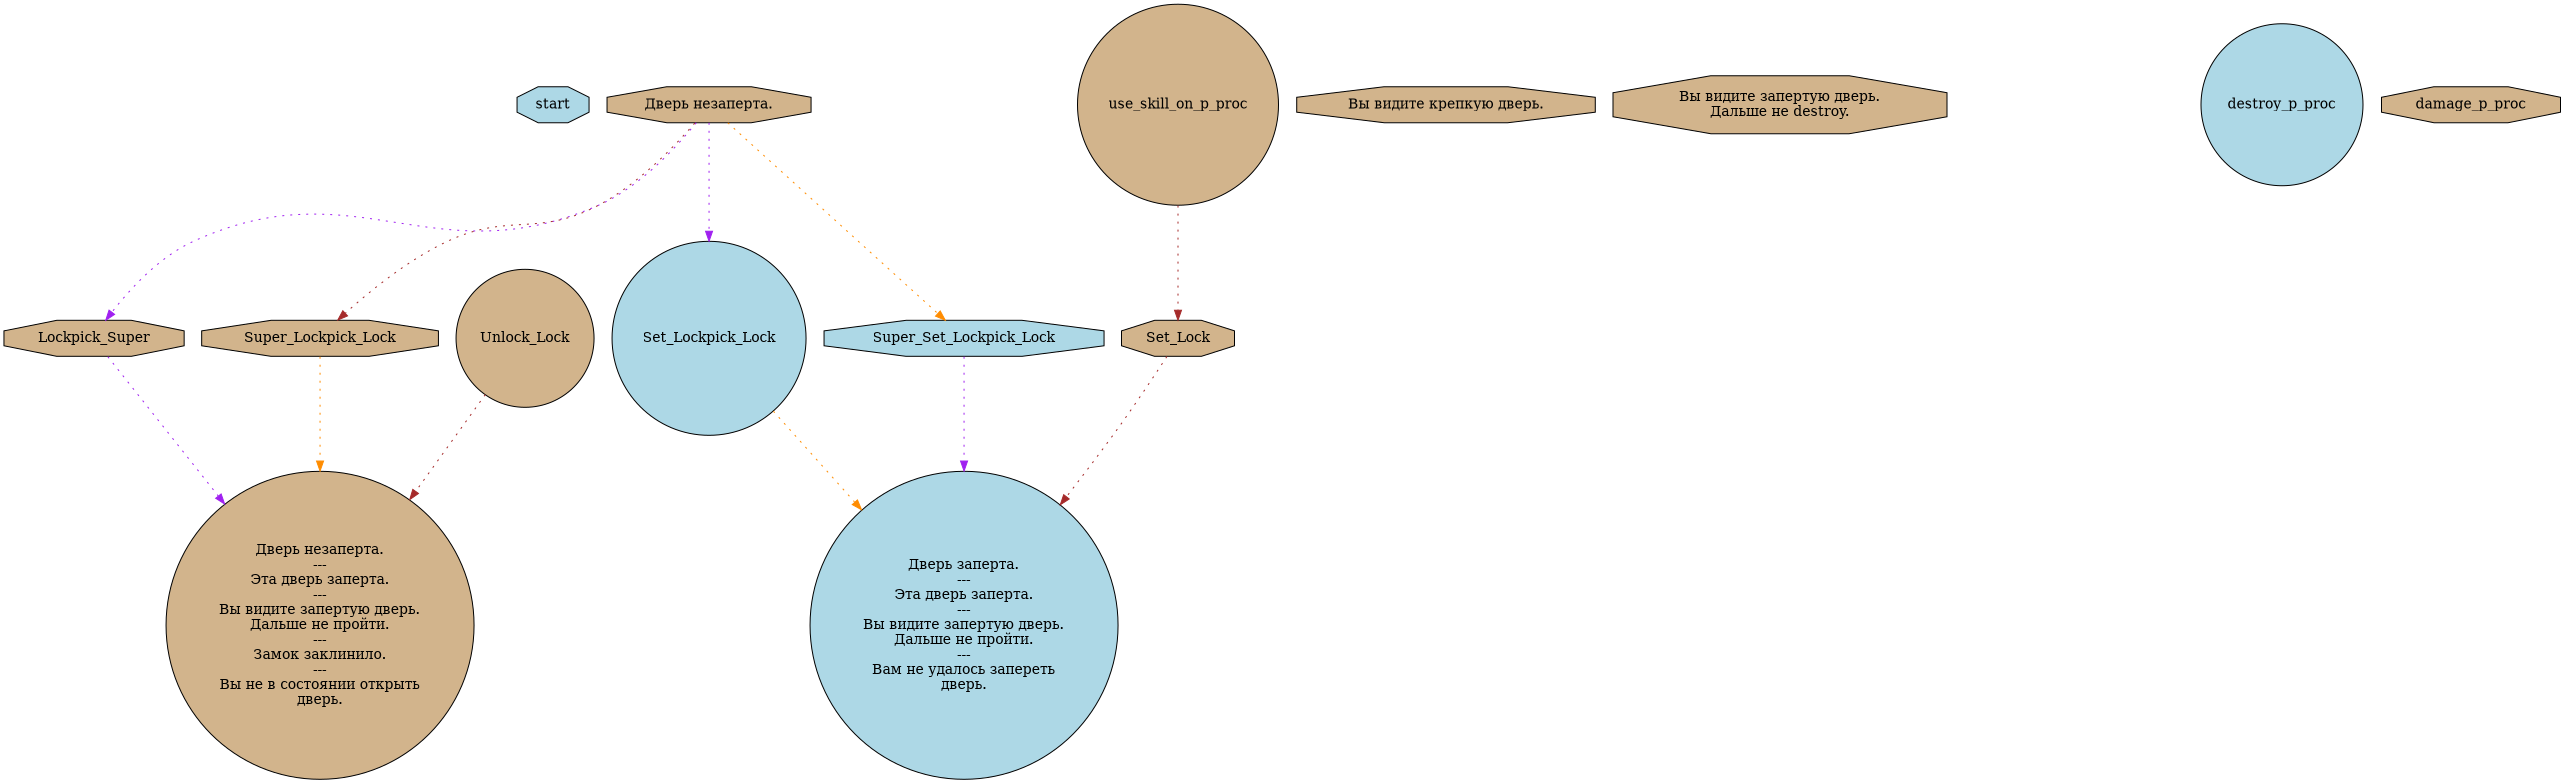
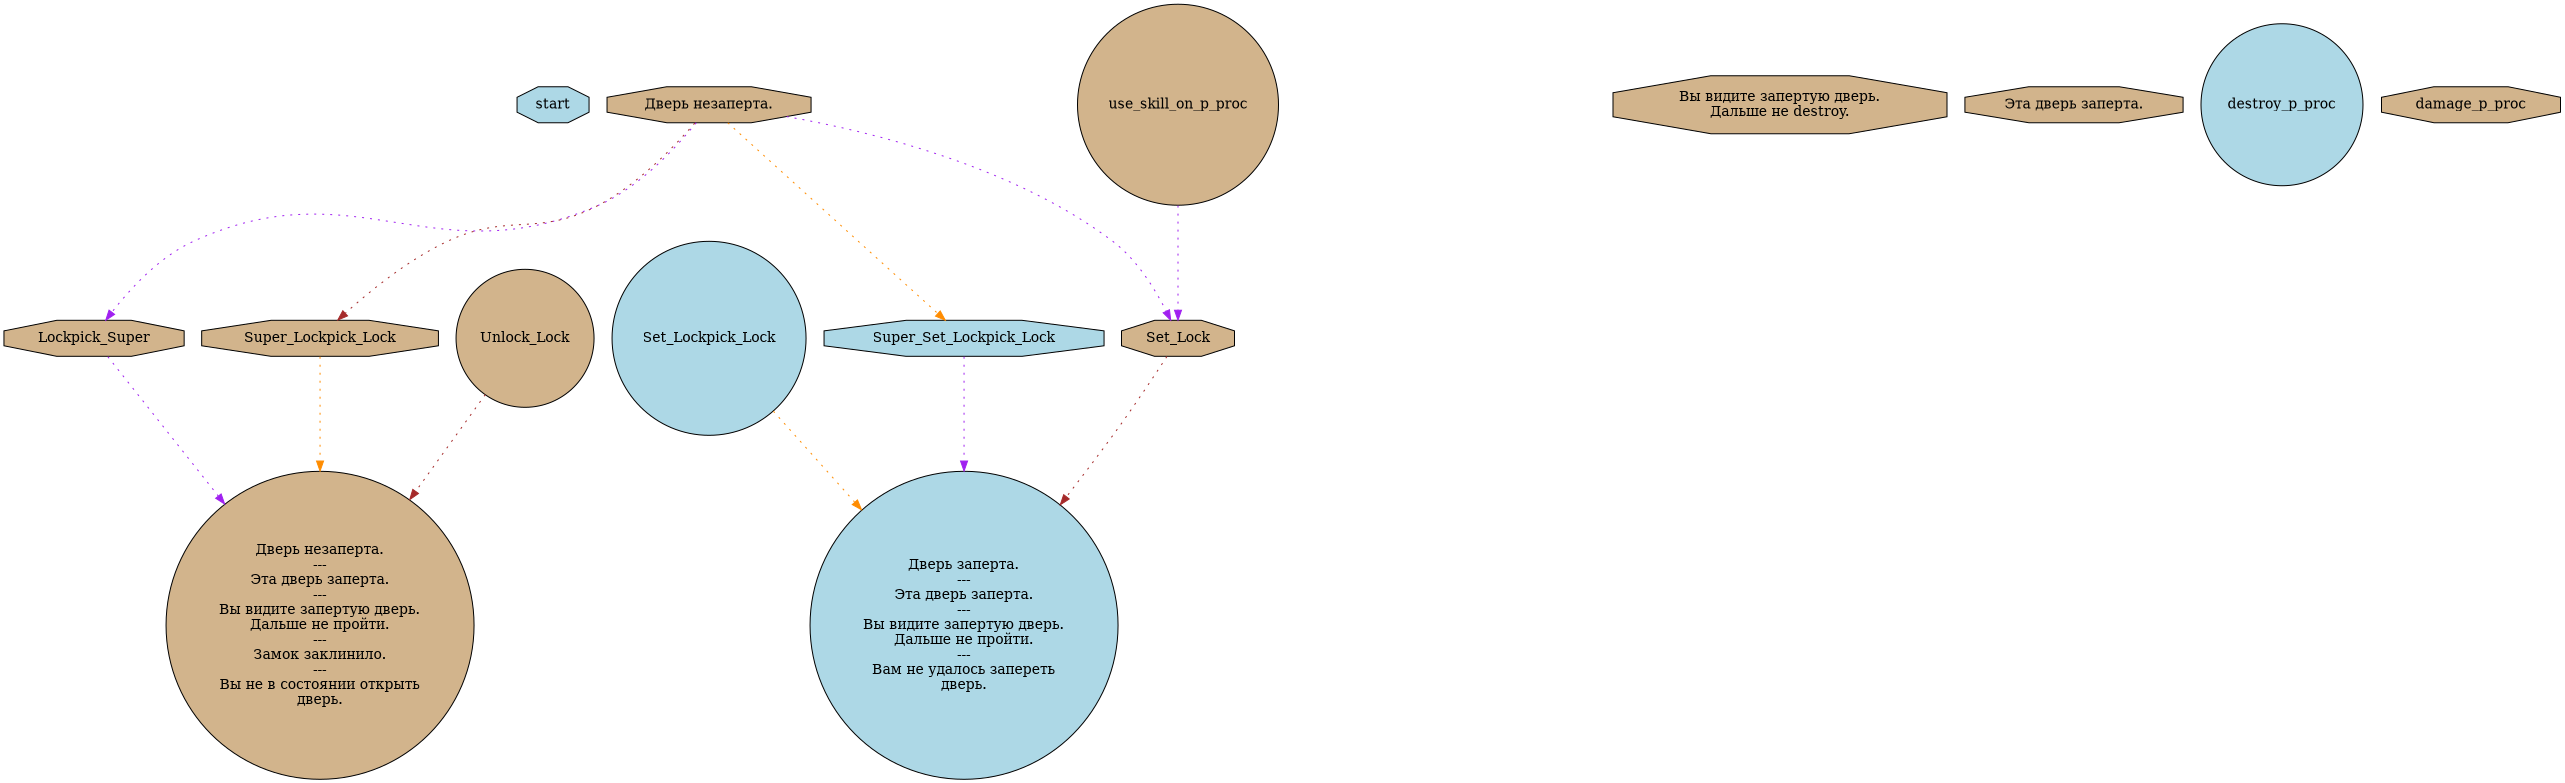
node "Вы видите крепкую дверь.": removed
node "Эта дверь заперта.": added
edge "Дверь незаперта." -> "Set_Lockpick_Lock": now "Дверь незаперта." -> "Set_Lock"
edge "use_skill_on_p_proc" -> "Set_Lock": color brown -> purple
